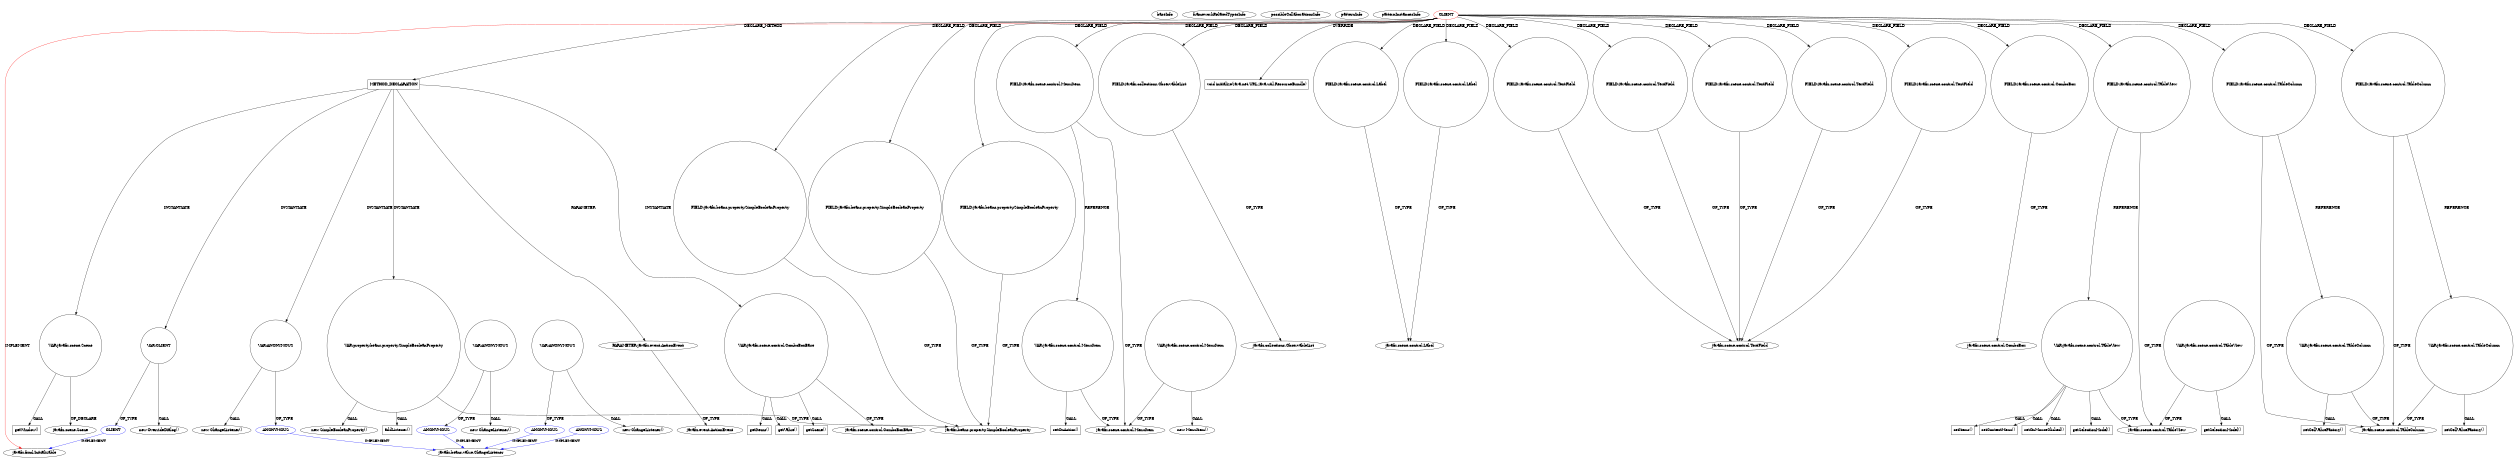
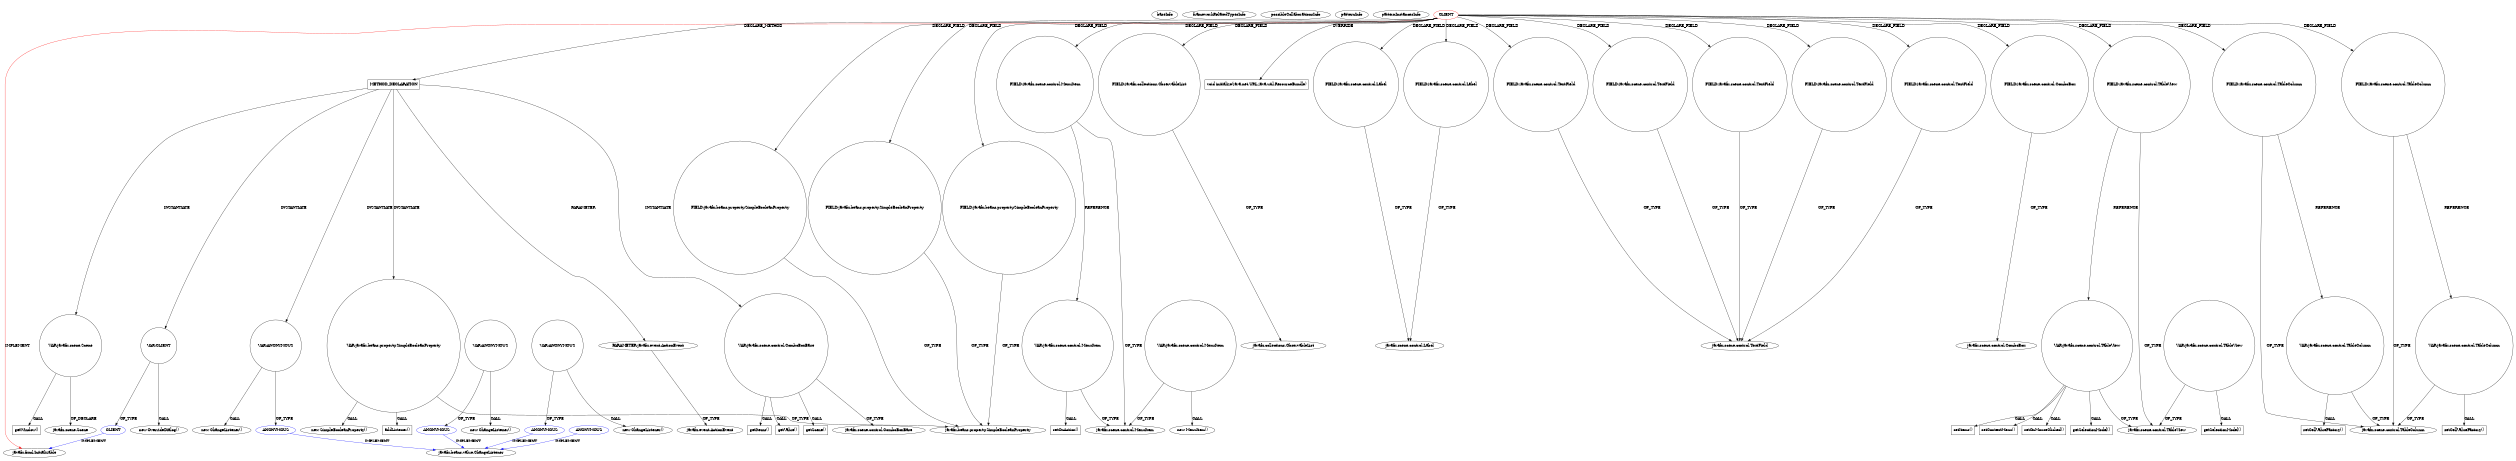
node "VAR:property.beans.property.SimpleBooleanProperty": label "VAR:property.beans.property.SimpleBooleanProperty" -> "VAR:javafx.beans.property.SimpleBooleanProperty"
